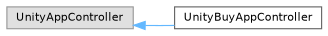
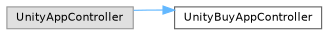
edge "UnityBuyAppController" -> "UnityAppController": reversed
